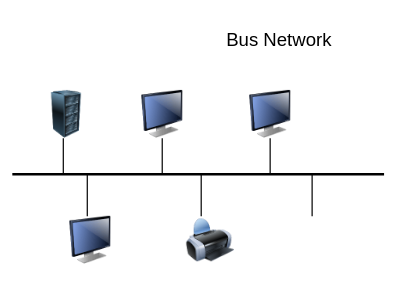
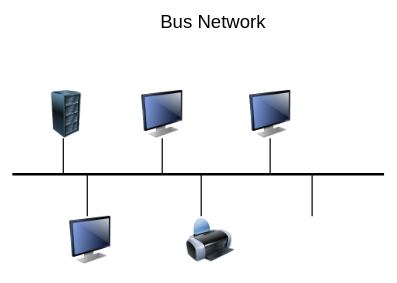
node "Bus Network": moved (279, 39) -> (213, 21)
